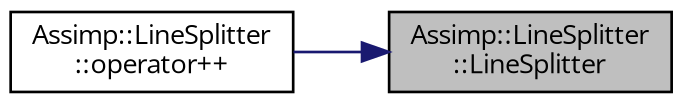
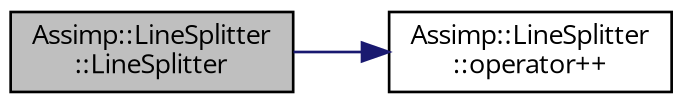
edge "Assimp::LineSplitter ::operator++" -> "Assimp::LineSplitter ::LineSplitter": reversed
